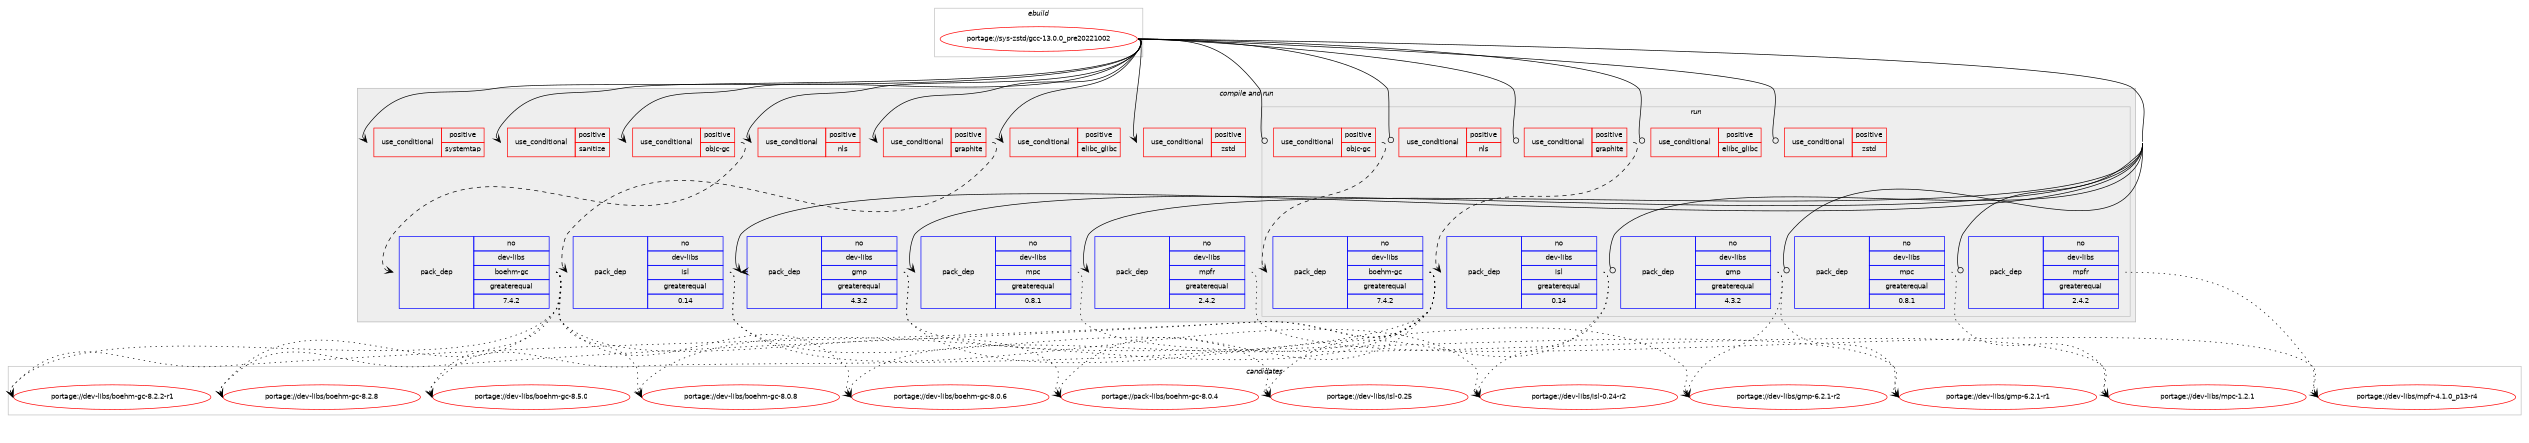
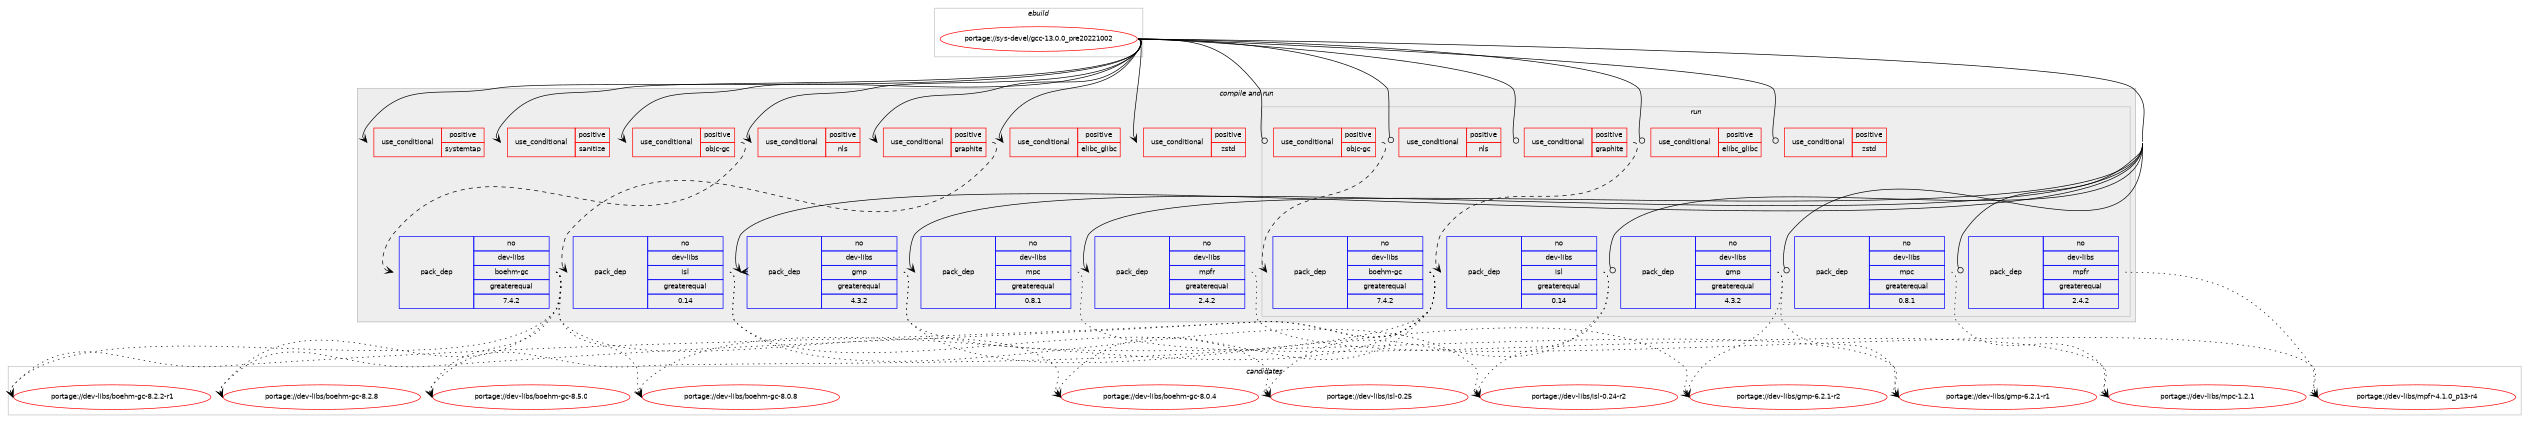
node "portage://sys-zstd/gcc-13.0.0_pre20221002": label "portage://sys-zstd/gcc-13.0.0_pre20221002" -> "portage://sys-devel/gcc-13.0.0_pre20221002"
node "portage://dev-libs/boehm-gc-8.0.6": removed
node "portage://pack-libs/boehm-gc-8.0.4": label "portage://pack-libs/boehm-gc-8.0.4" -> "portage://dev-libs/boehm-gc-8.0.4"
